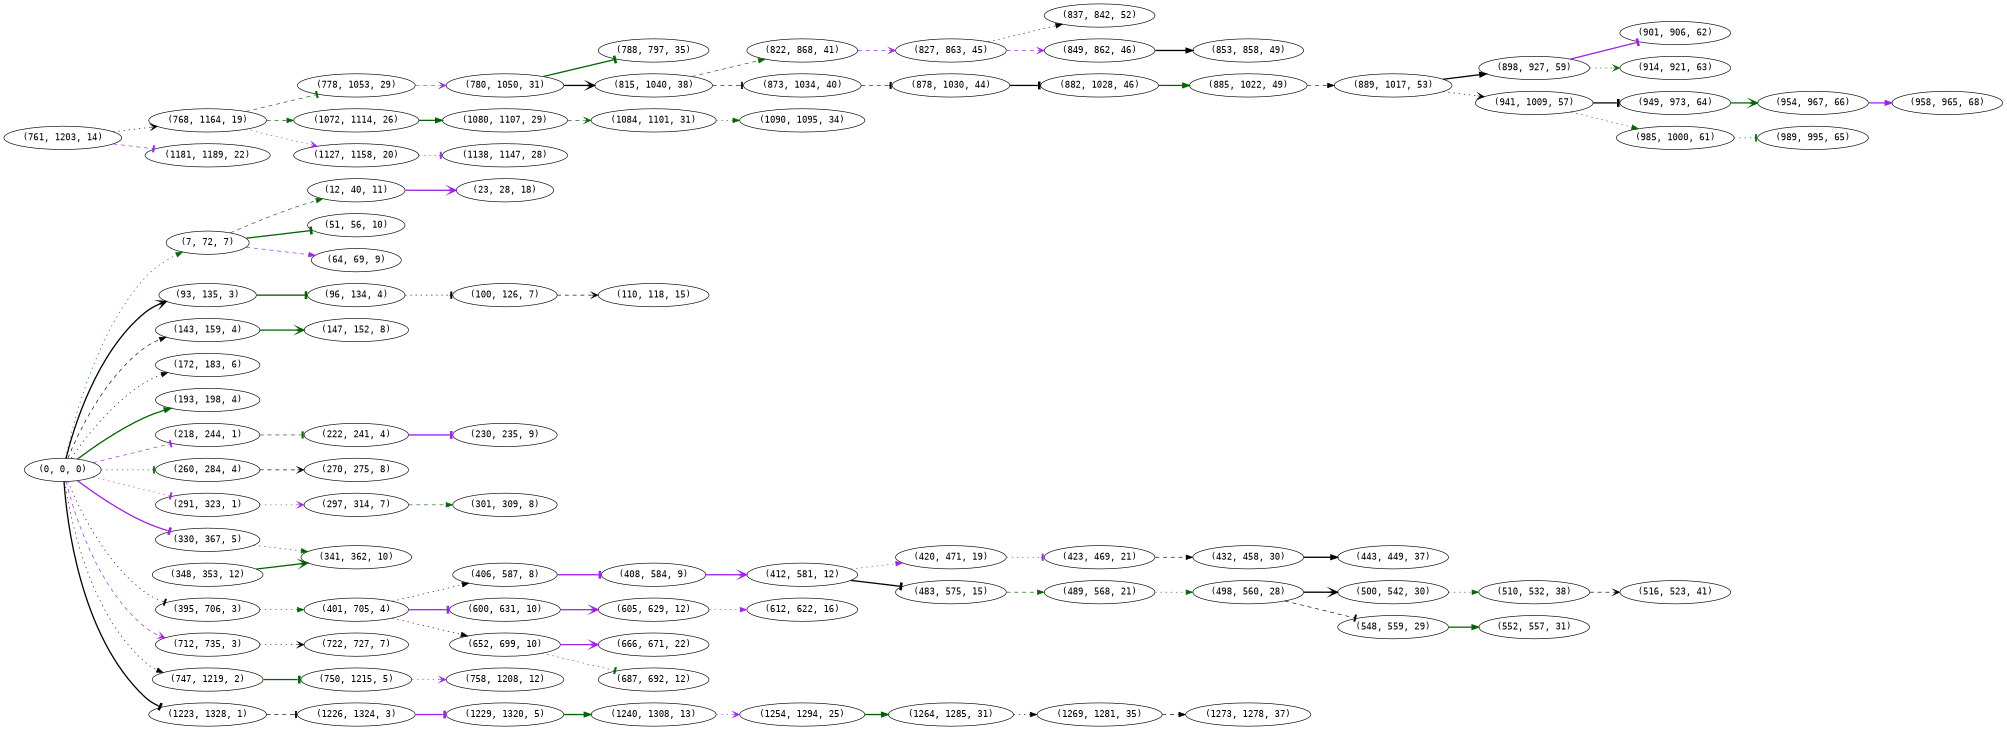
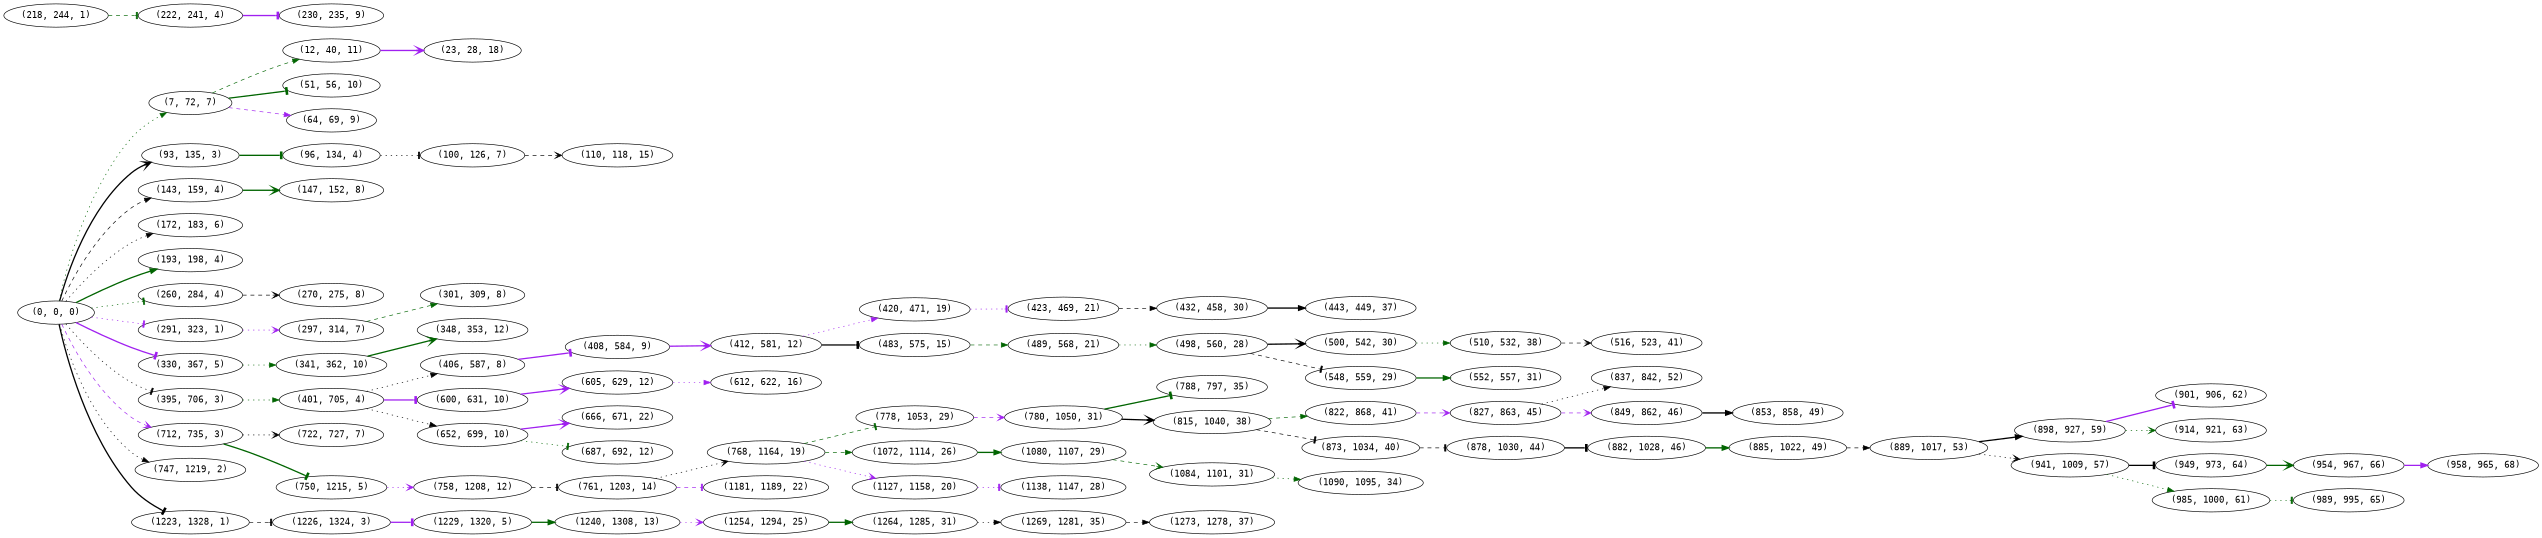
edge "(0, 0, 0)" -> "(218, 244, 1)": removed
edge "(758, 1208, 12)" -> "(761, 1203, 14)": added
edge "(348, 353, 12)" -> "(341, 362, 10)": reversed
edge "(747, 1219, 2)" -> "(750, 1215, 5)": now "(712, 735, 3)" -> "(750, 1215, 5)"
